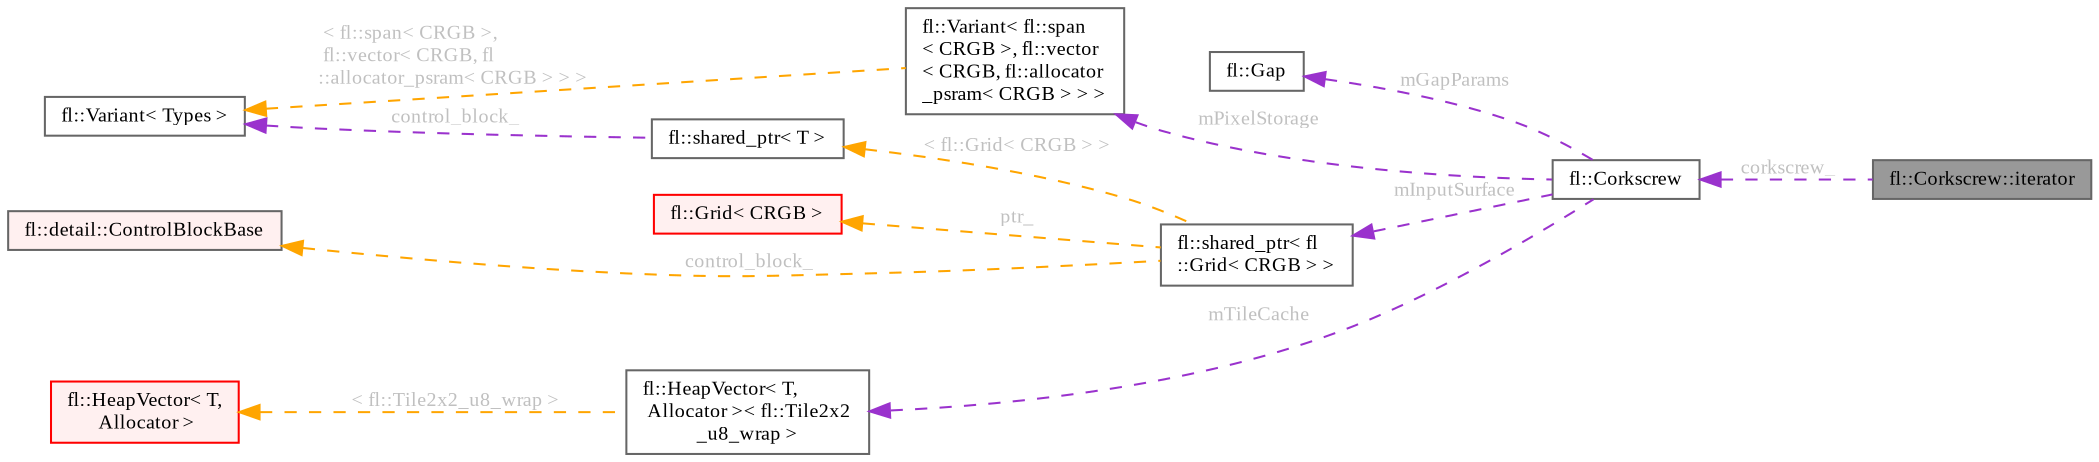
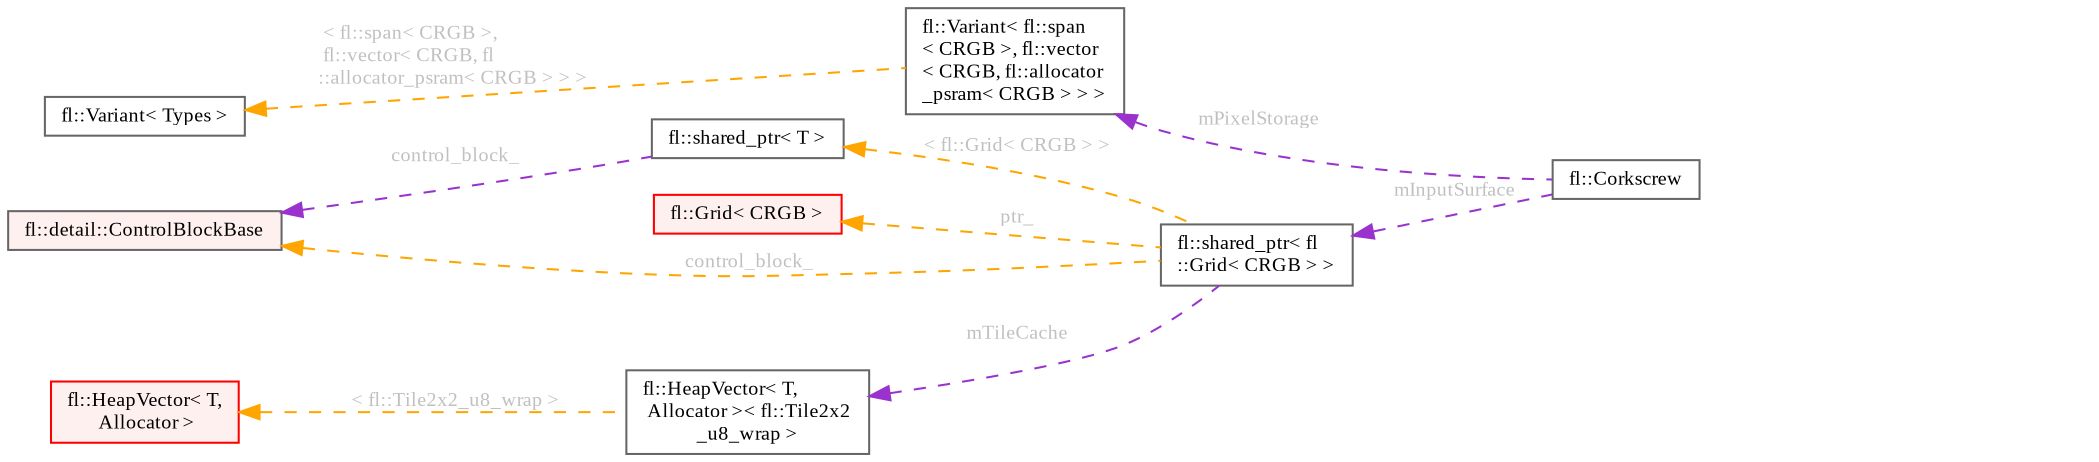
node "fl::Gap": removed
edge "fl::shared_ptr< T >" -> "fl::Variant< Types >": now "fl::shared_ptr< T >" -> "fl::detail::ControlBlockBase"
node "fl::Corkscrew::iterator": removed
edge "fl::Corkscrew" -> "fl::HeapVector< T, Allocator >< fl::Tile2x2 _u8_wrap >": now "fl::shared_ptr< fl ::Grid< CRGB > >" -> "fl::HeapVector< T, Allocator >< fl::Tile2x2 _u8_wrap >"
